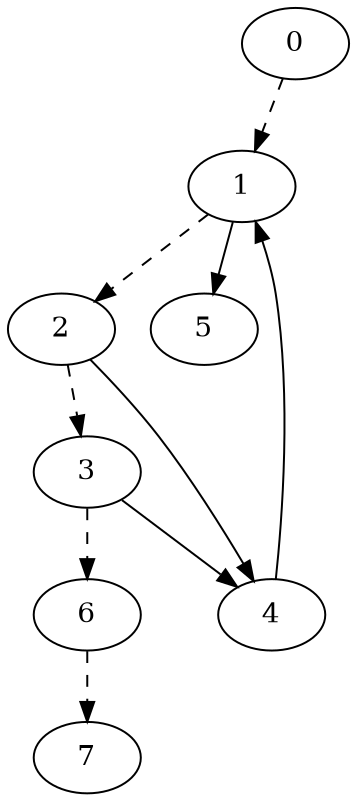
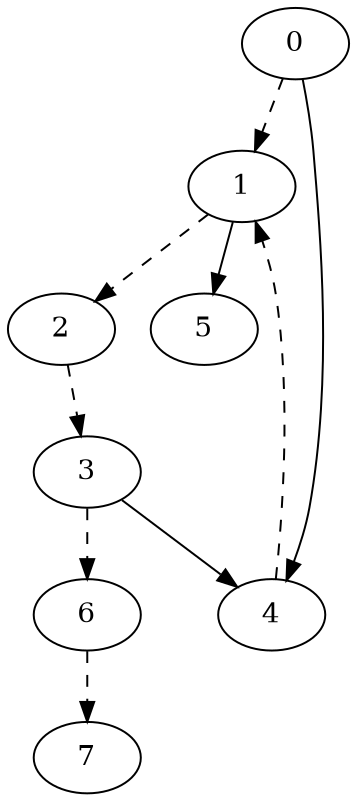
edge "4" -> "1": style solid -> dashed
edge "2" -> "4": now "0" -> "4"
